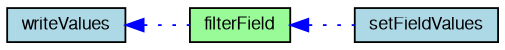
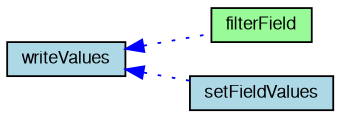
edge "setFieldValues" -> "filterField": now "setFieldValues" -> "writeValues"
